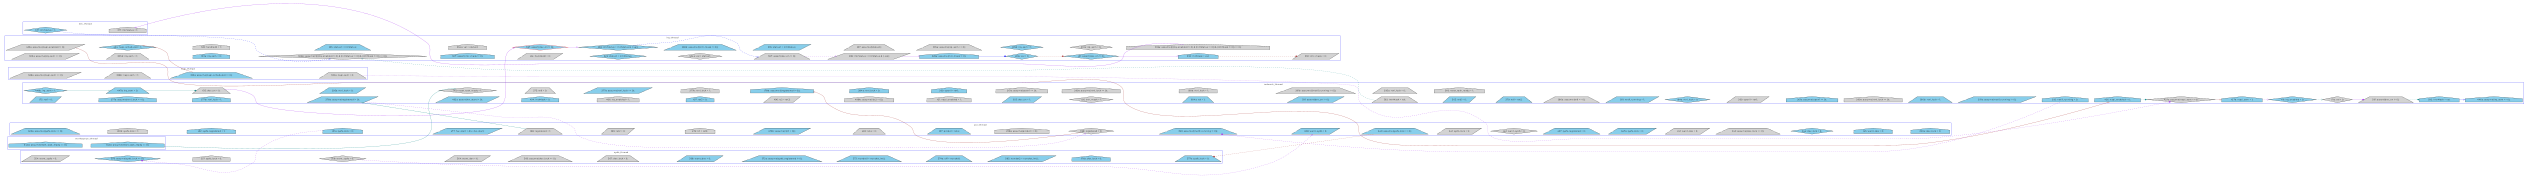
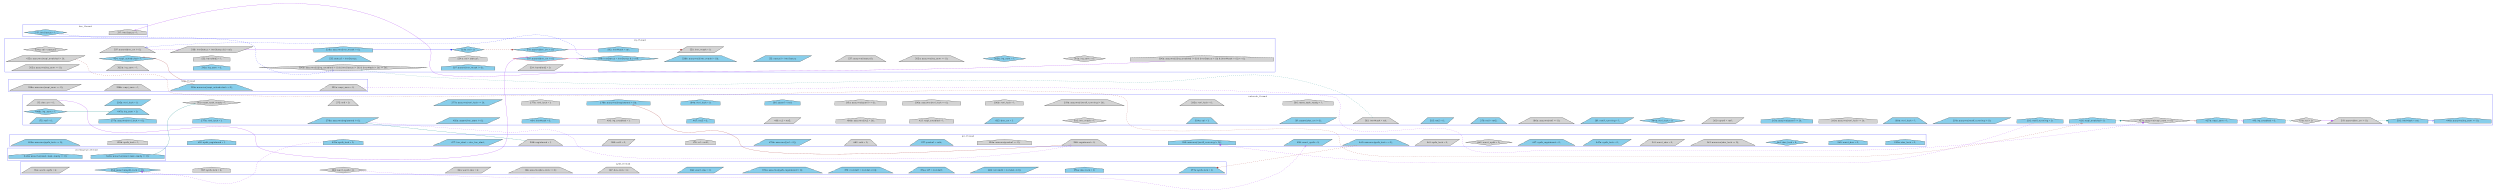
node "526: status1 = IntrStatus;": removed
edge "433a: assume(napi_enabled != 0);" -> "426: napi_enabled = 0;": style solid -> dashed
edge "447a: irq_sem = 0;" -> "615: dev_on = 0;": removed
node "416: irq_enabled = 0;": shape diamond -> house
node "398: registered = 0;": shape diamond -> trapezium
node "399: assume(!(netif_running != 0));": shape trapezium -> house
